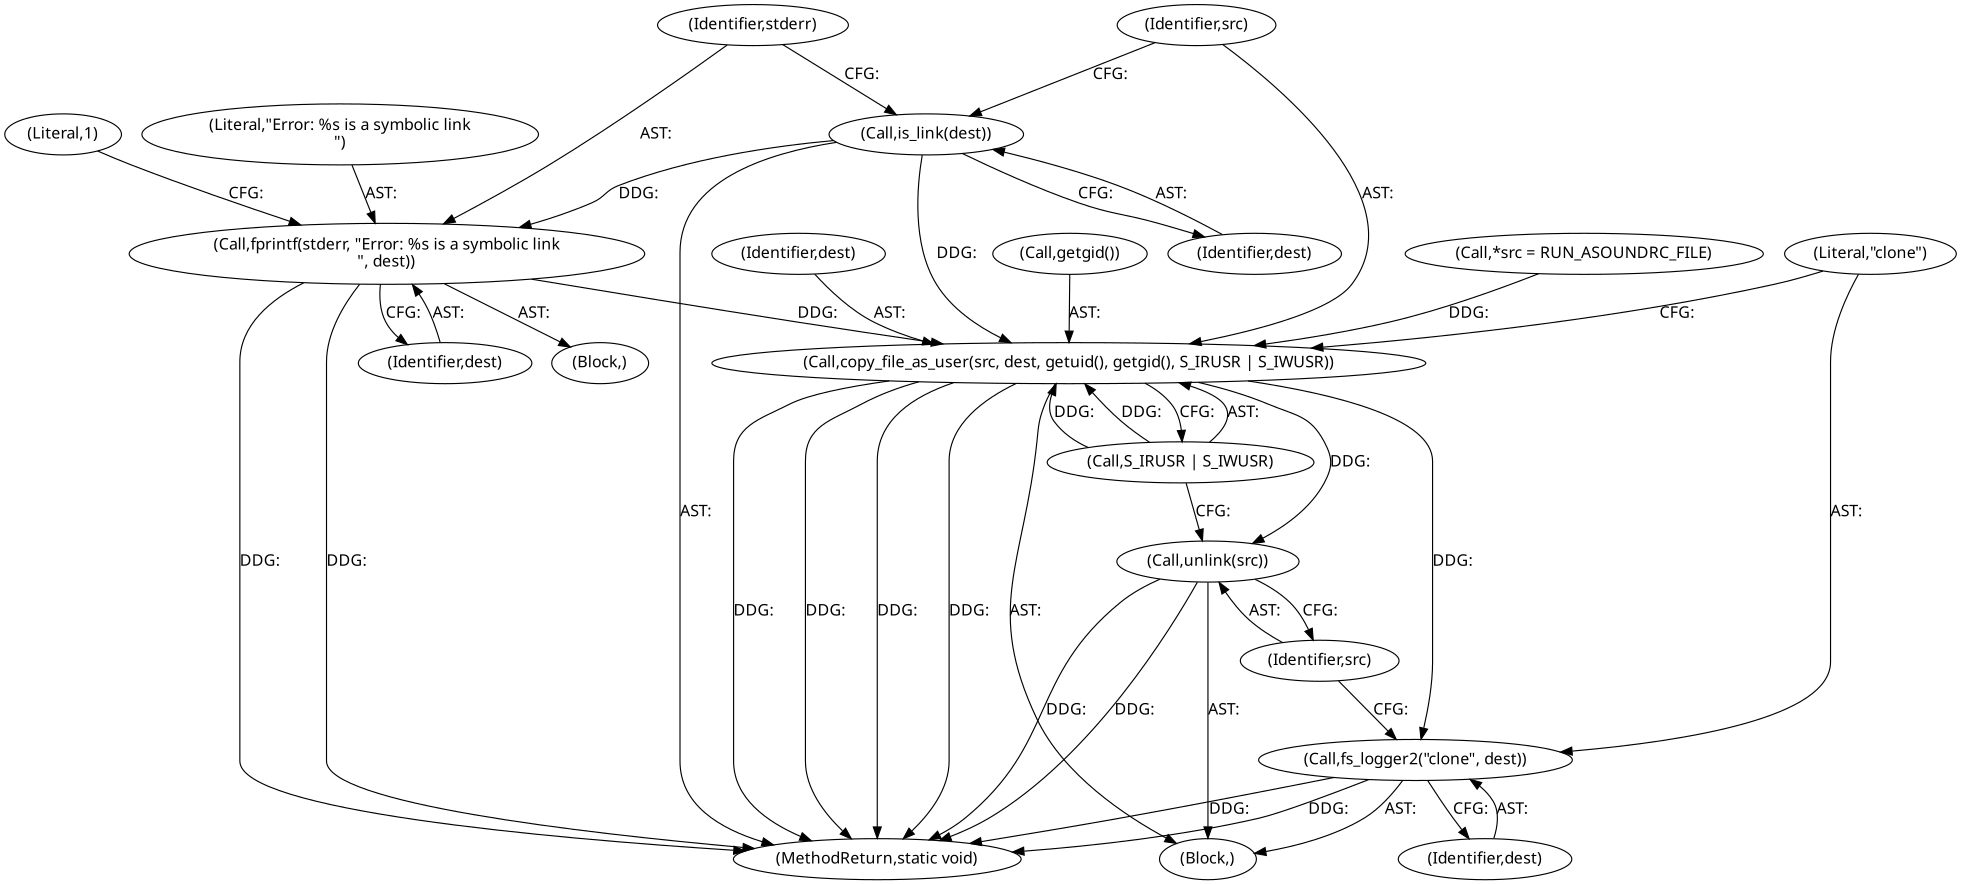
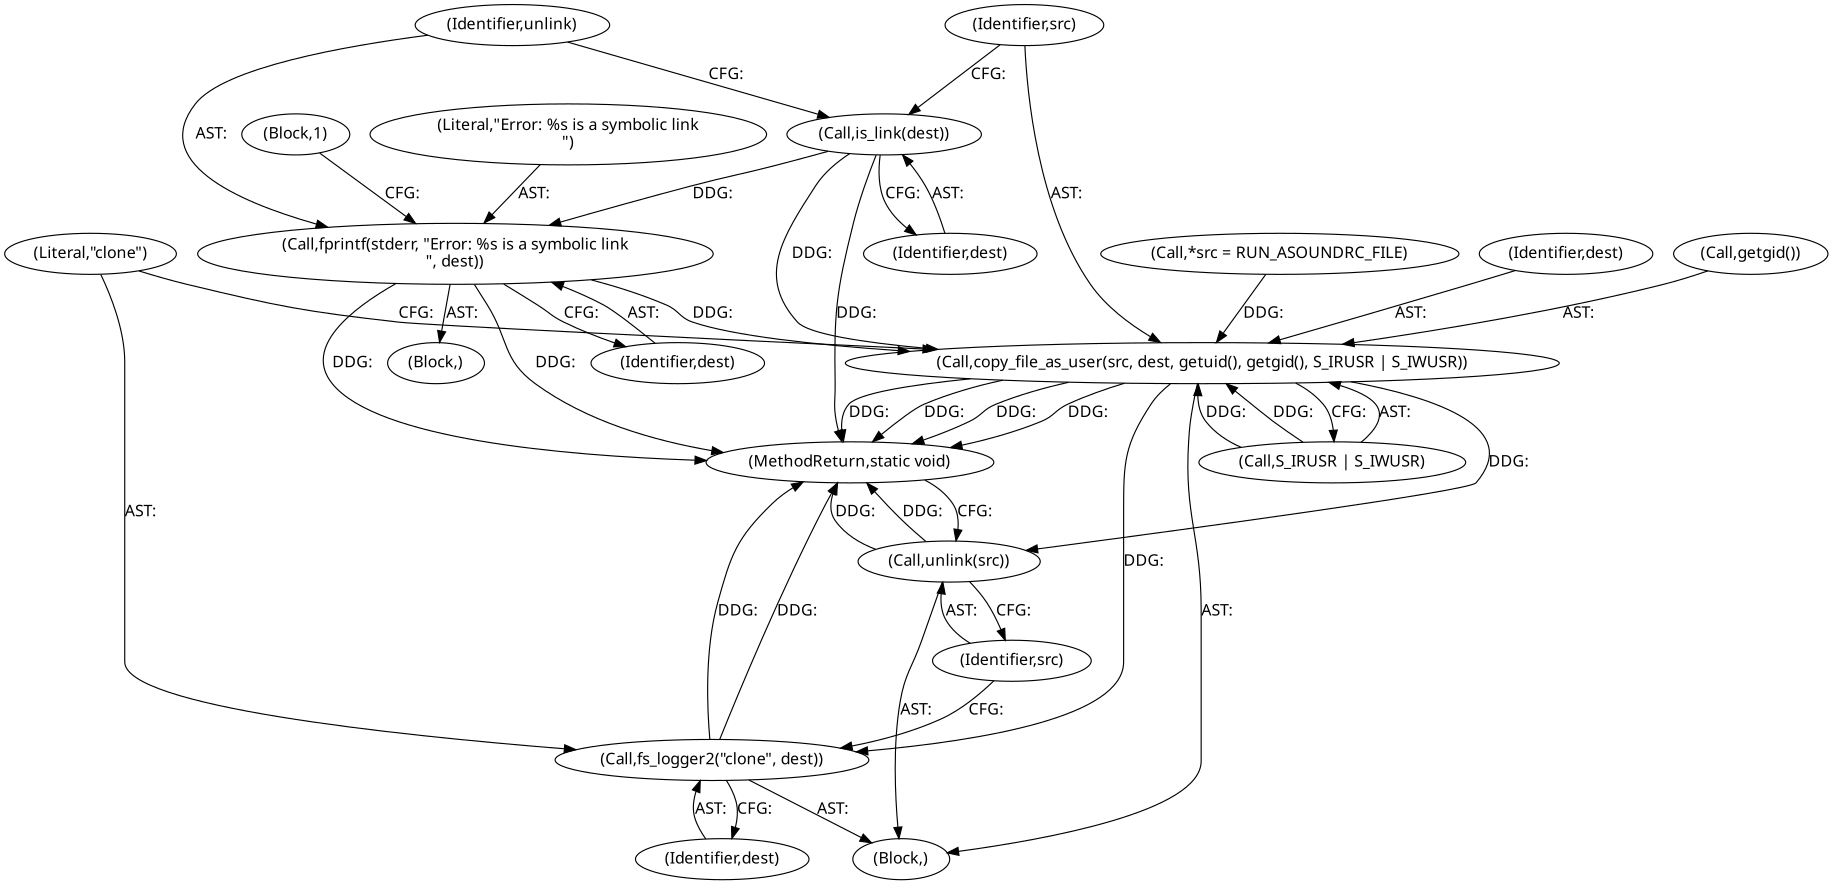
node "(Identifier,stderr)": label "(Identifier,stderr)" -> "(Identifier,unlink)"
node "(Literal,1)": label "(Literal,1)" -> "(Block,1)"
edge "(Call,S_IRUSR | S_IWUSR)" -> "(Call,unlink(src))": now "(MethodReturn,static void)" -> "(Call,unlink(src))"
edge "(Call,is_link(dest))" -> "(MethodReturn,static void)": label "AST: " -> "DDG: "
